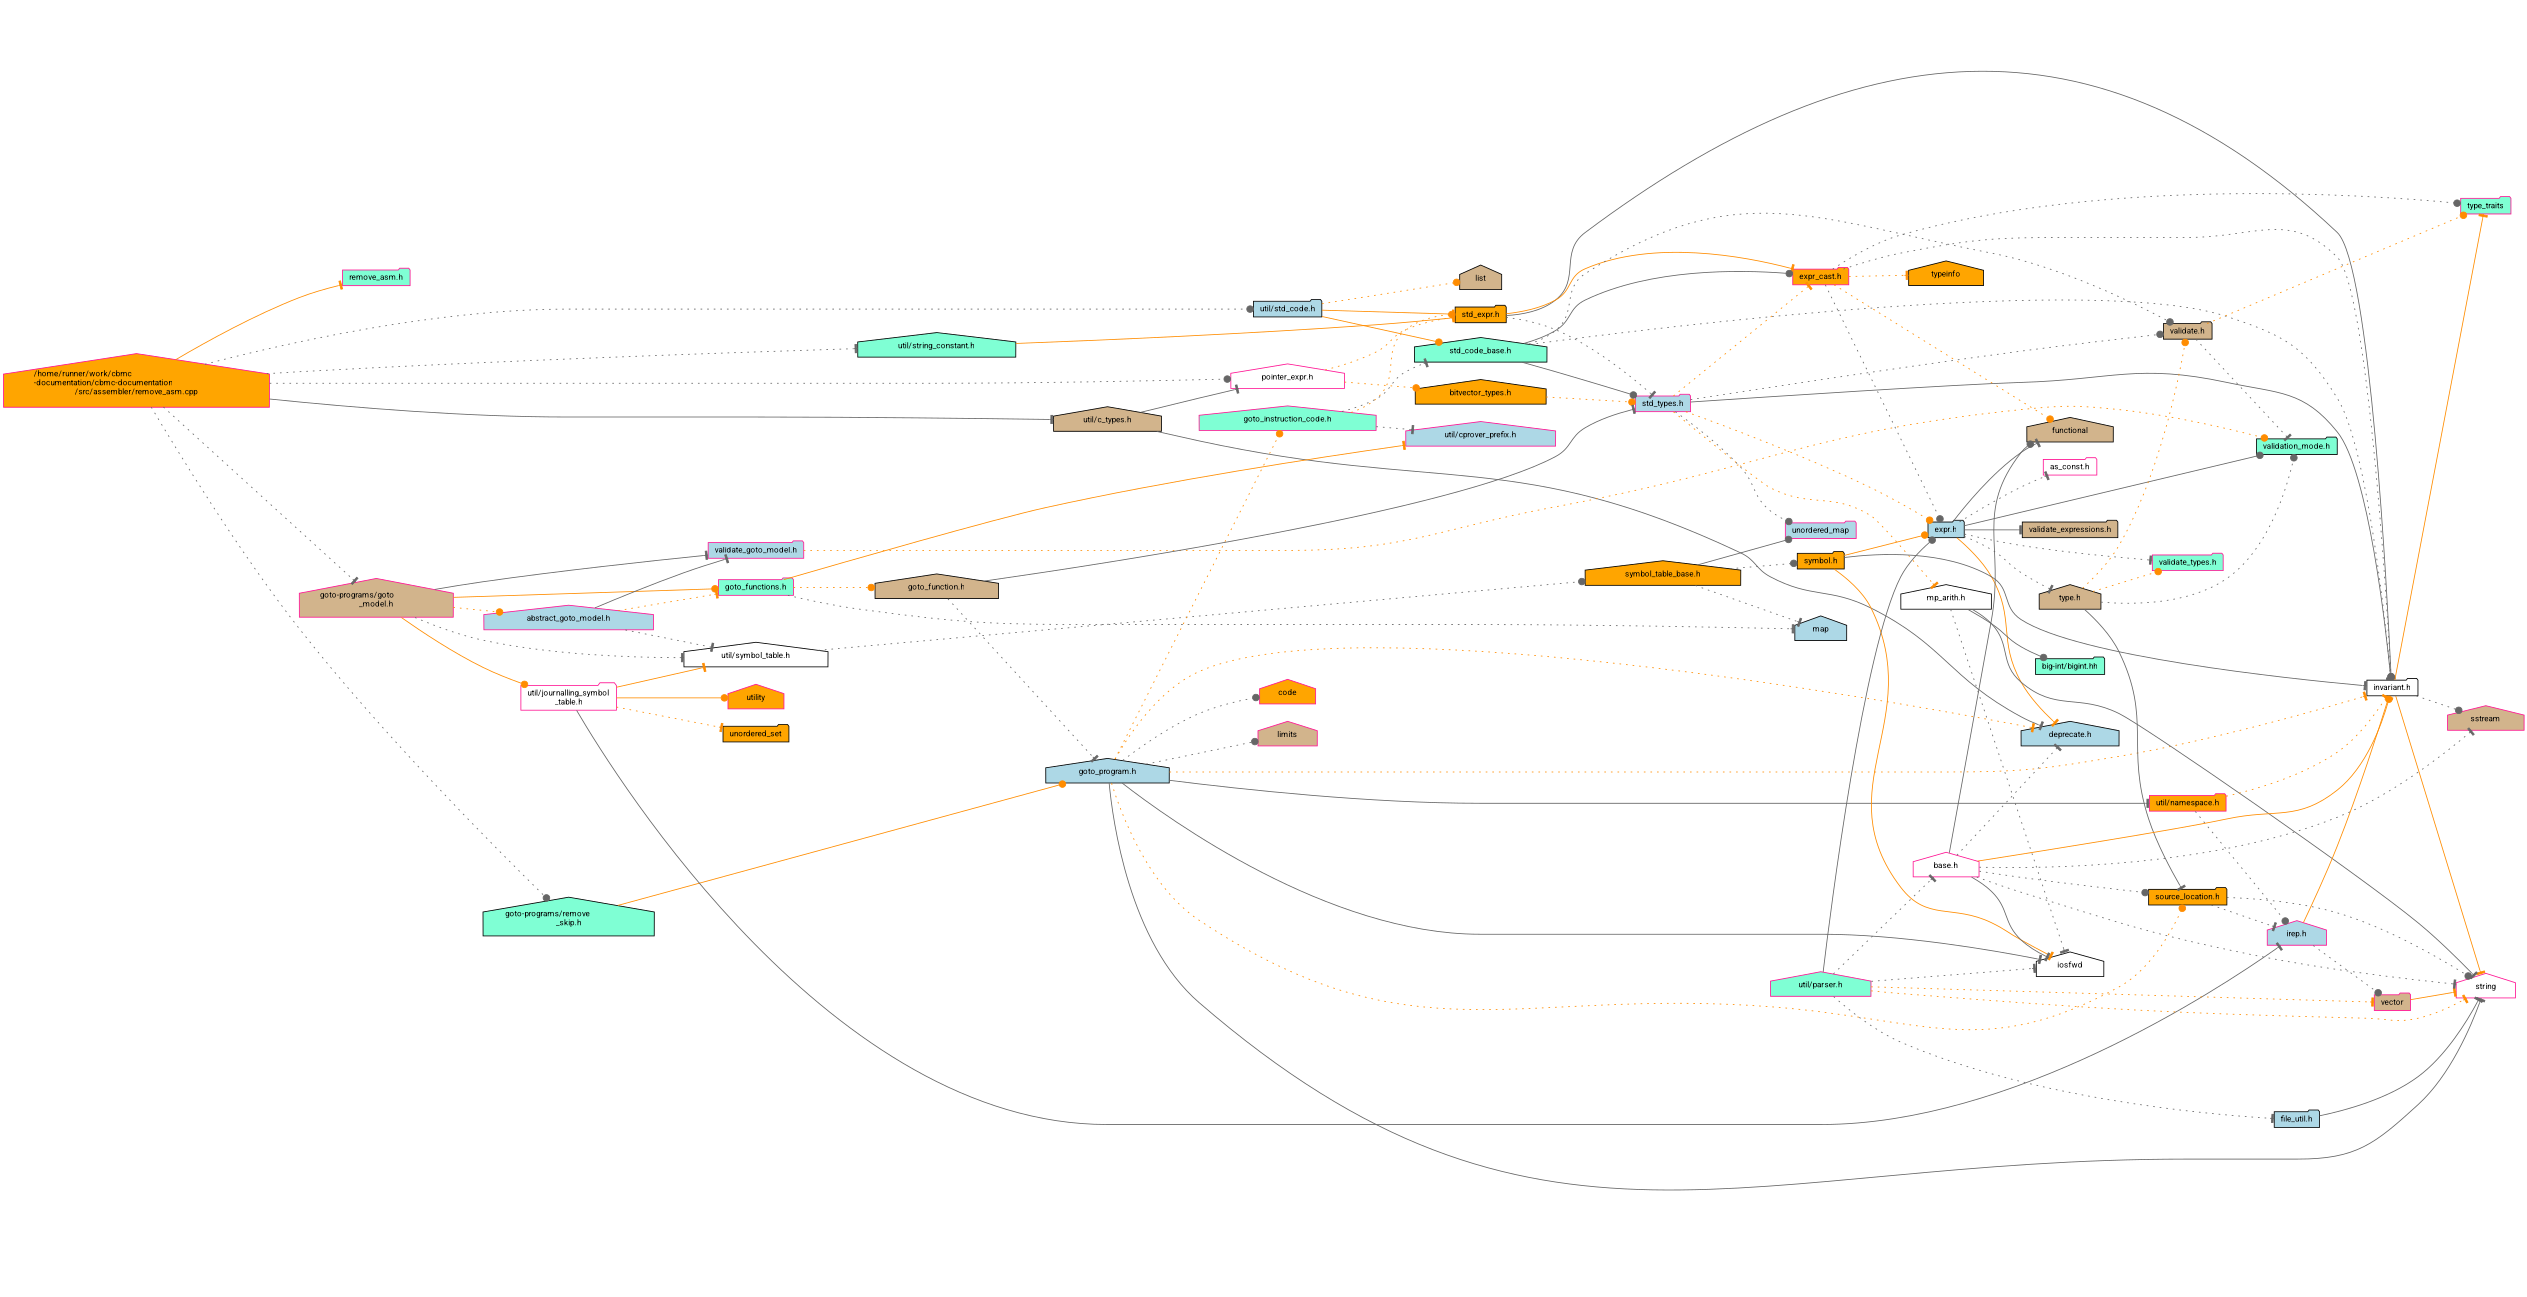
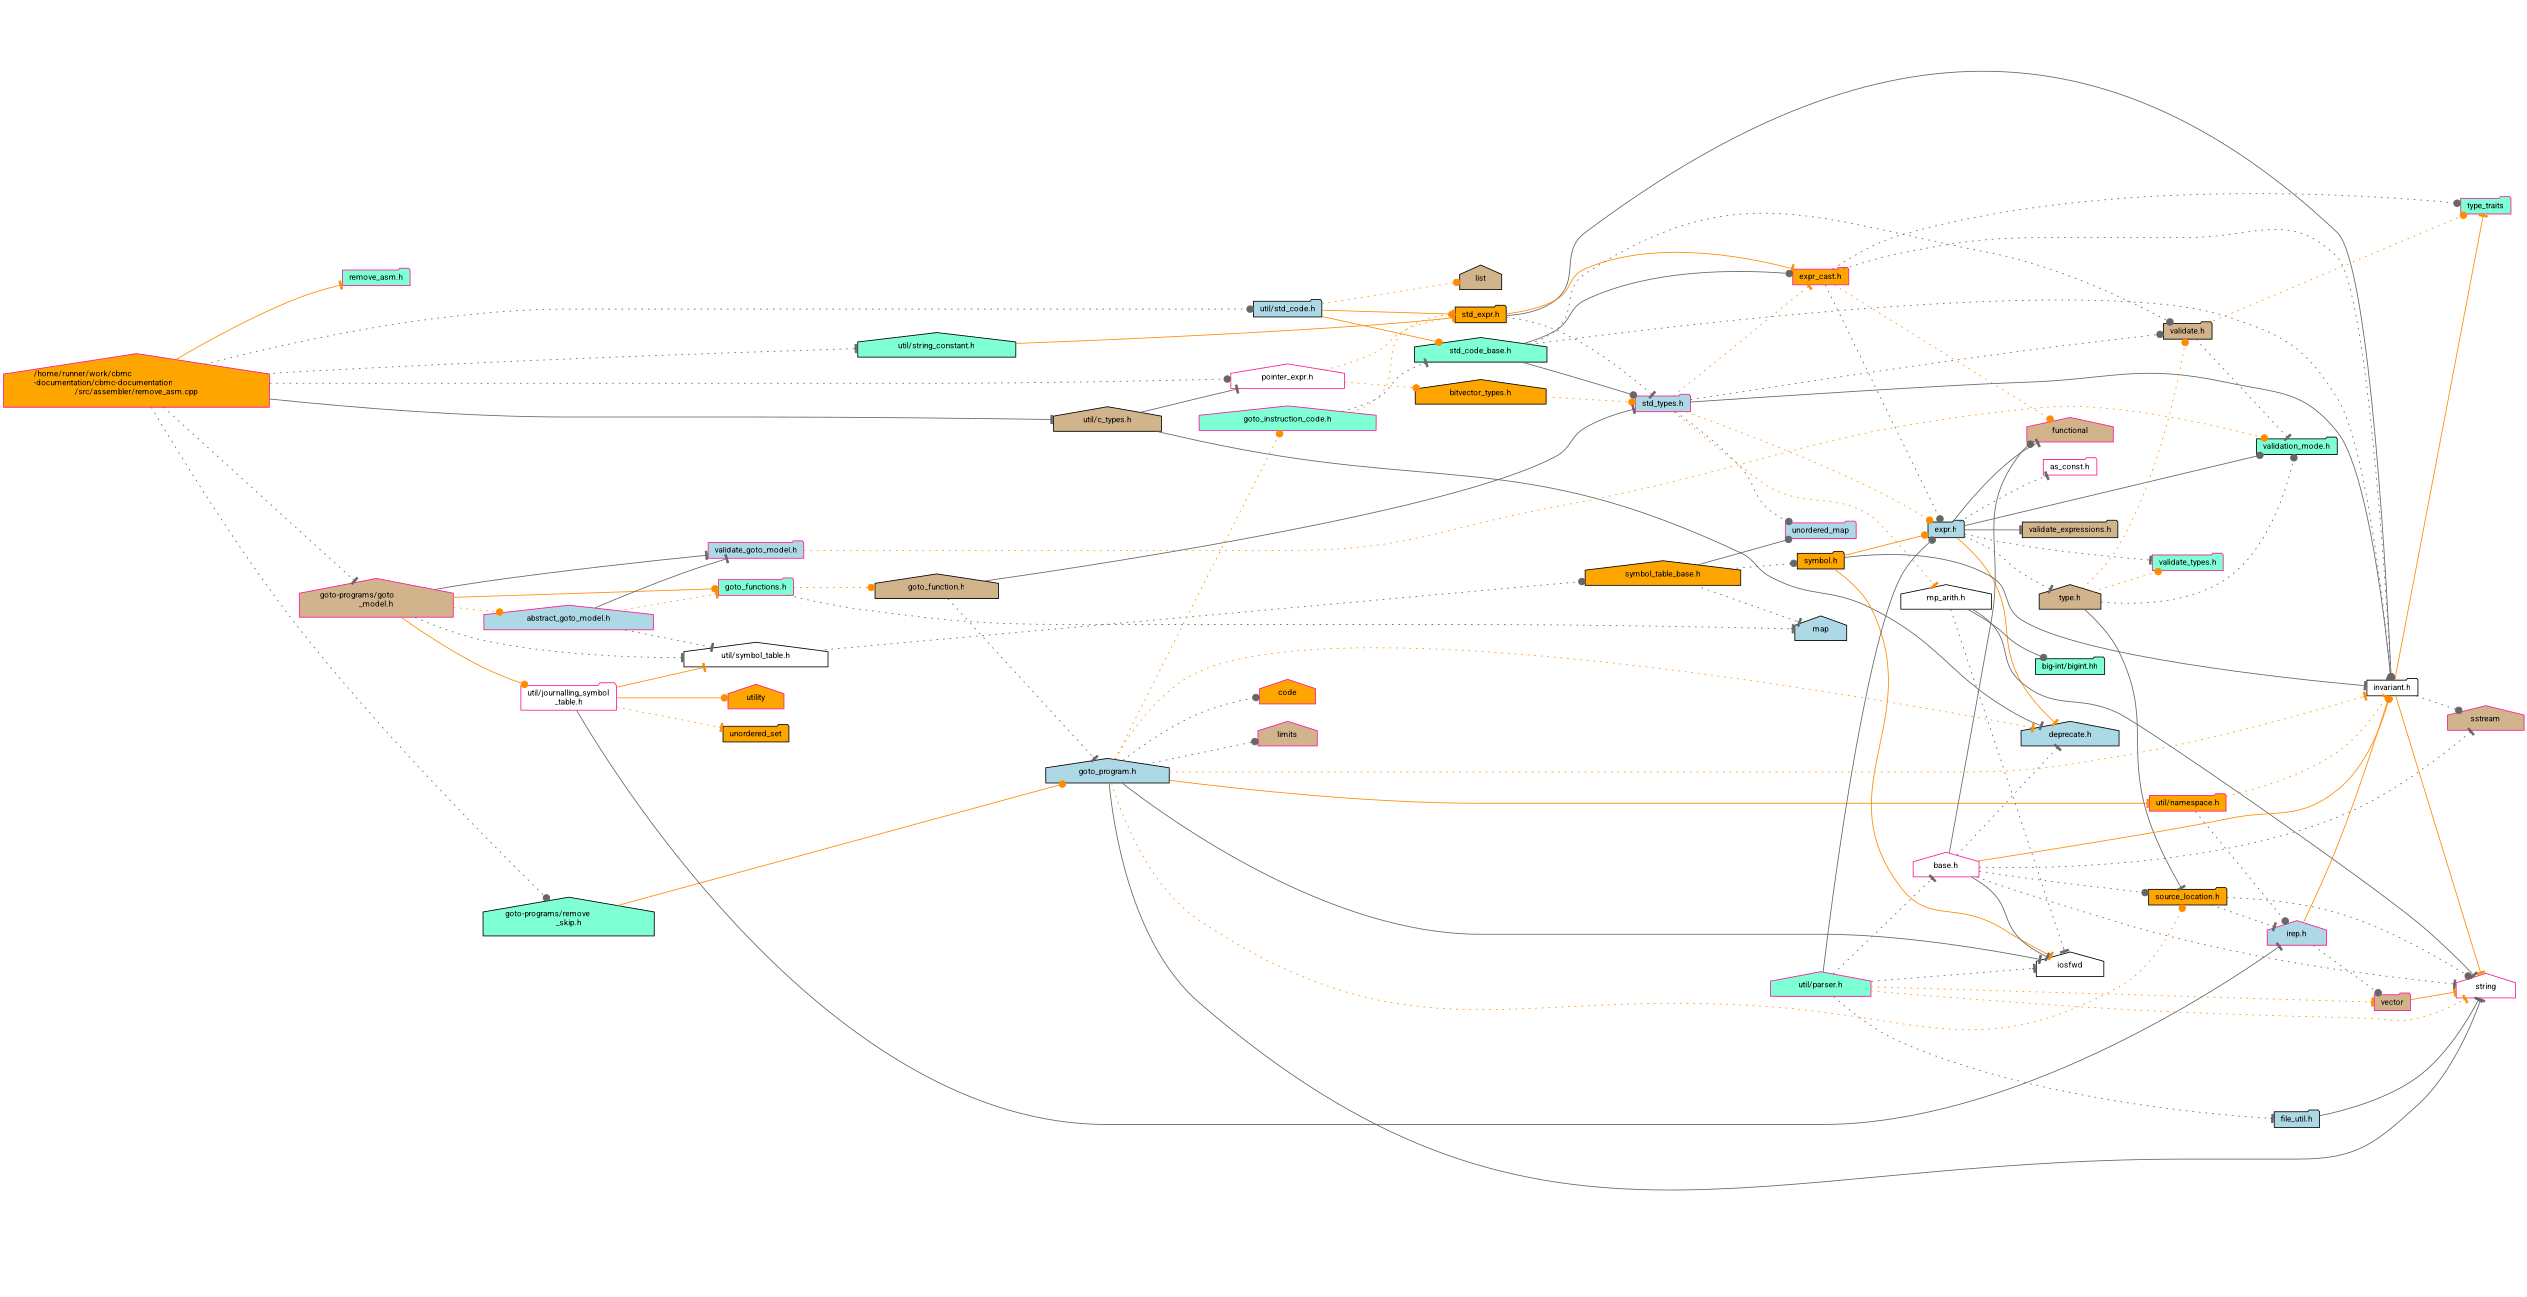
node "typeinfo": removed
node "functional": color black -> deeppink
node "util/cprover_prefix.h": removed
edge "goto_program.h" -> "util/namespace.h": color gray40 -> darkorange
